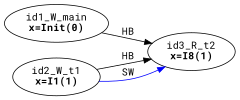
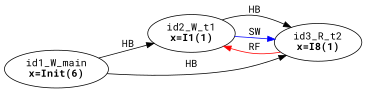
node "id1_W_main": text "x=Init(0)" -> "x=Init(6)"
edge "id1_W_main" -> "id2_W_t1": added, label "HB"
edge "id3_R_t2" -> "id2_W_t1": added, label "RF"
